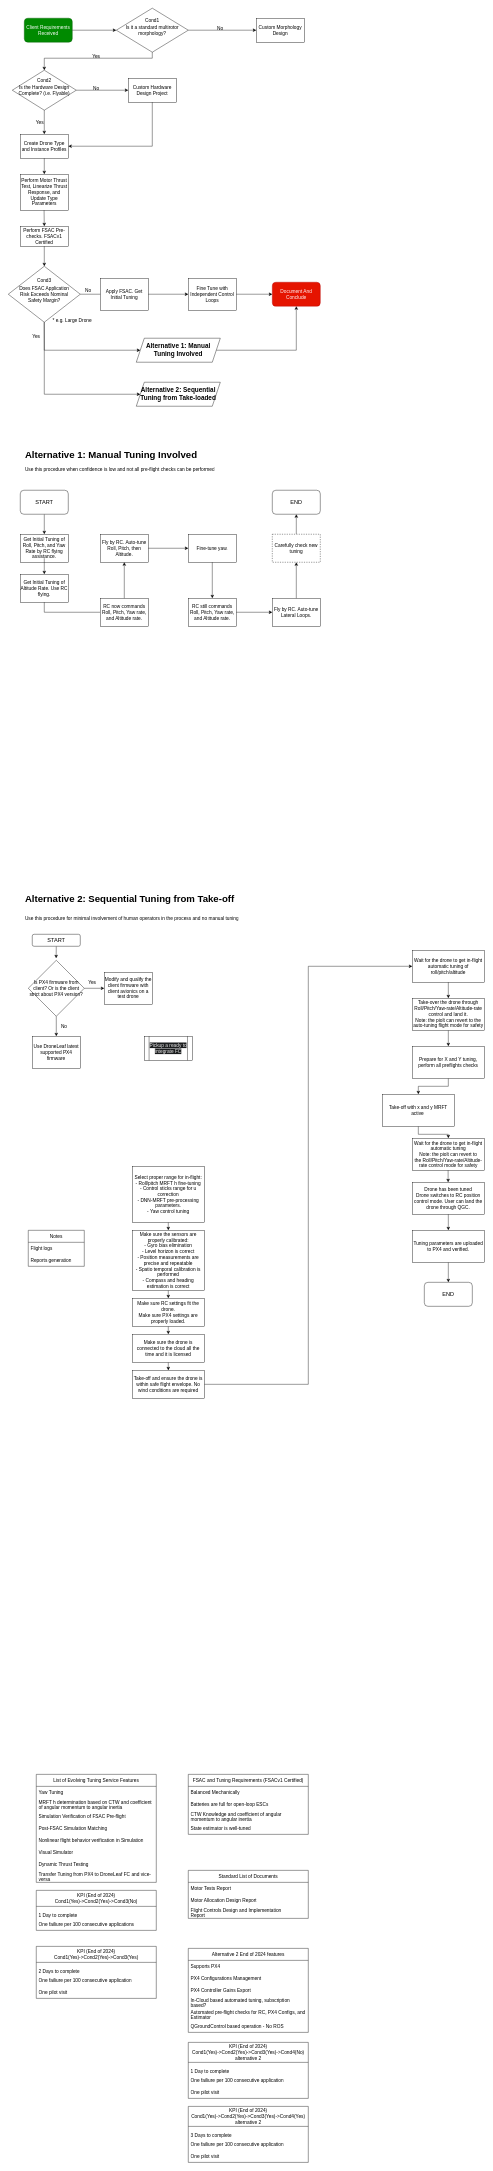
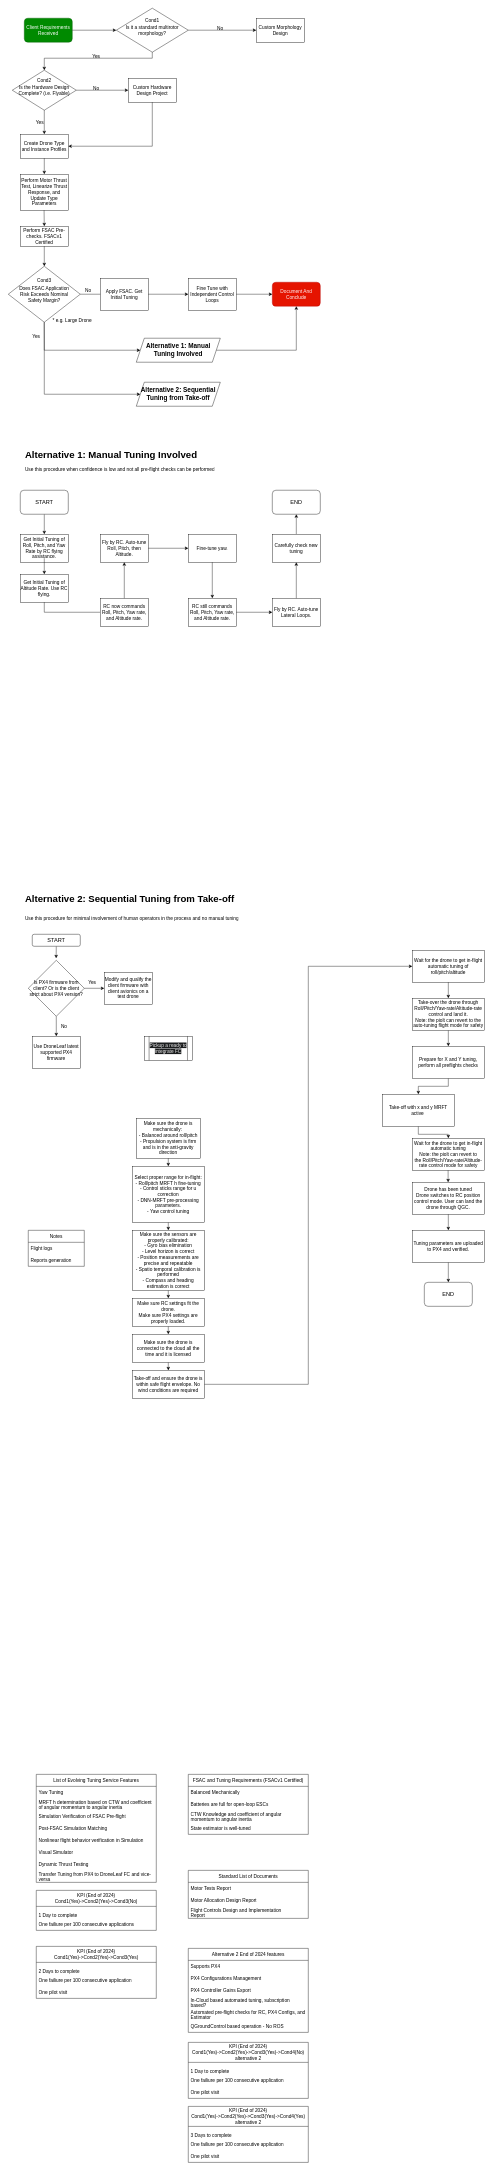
node "Alternative 2: Sequential Tuning from Take-loaded": label "Alternative 2: Sequential Tuning from Take-loaded" -> "Alternative 2: Sequential Tuning from Take-off"
node "Carefully check new tuning": style dashed -> solid
node "Make sure the drone is mechanically: - Balanced around roll/pitch - Propulsion system is firm and is in the anti-gravity direction": added
edge "Make sure the drone is mechanically: - Balanced around roll/pitch - Propulsion system is firm and is in the anti-gravity direction" -> "Select proper range for in-flight: - Roll/pitch MRFT h fine-tuning - Control sticks range for u correction - DNN-MRFT pre-processing parameters. - Yaw control tuning": added
